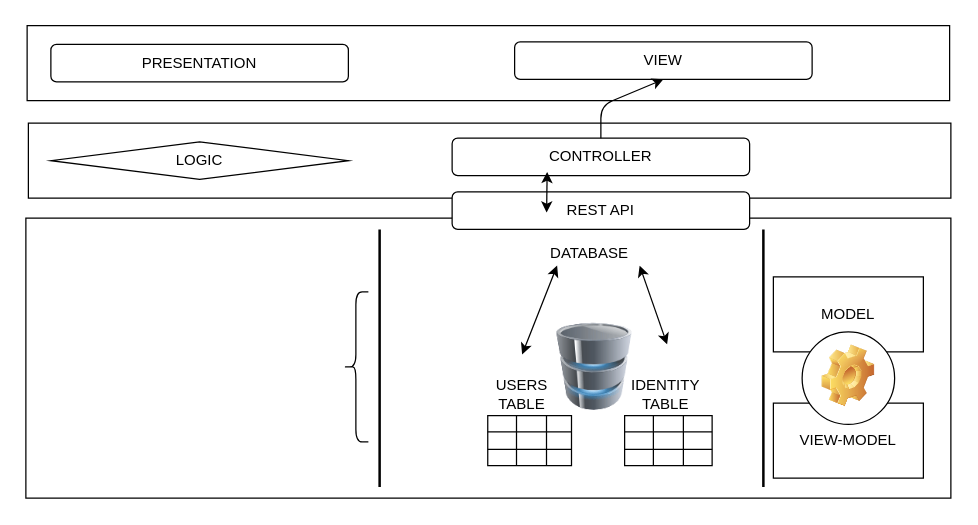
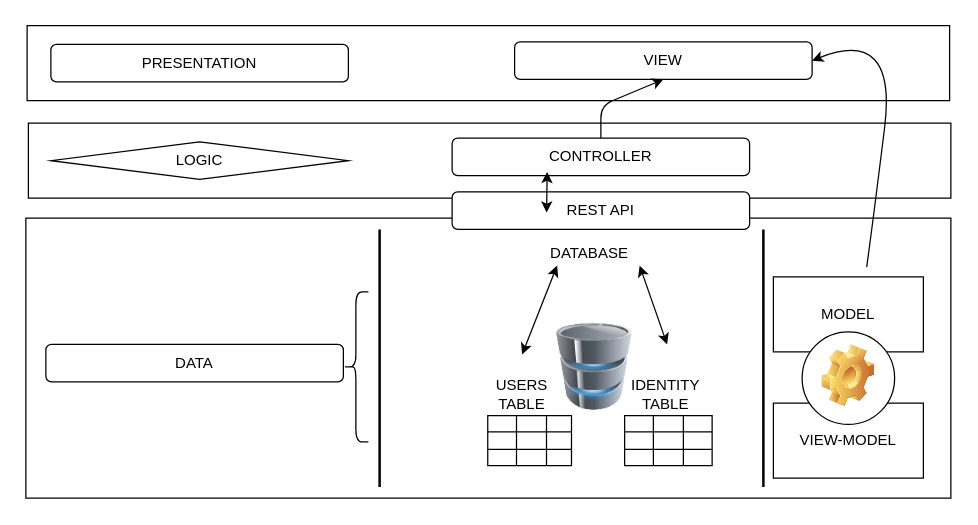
edge "MODEL" -> "VIEW": added
node "DATA": added
